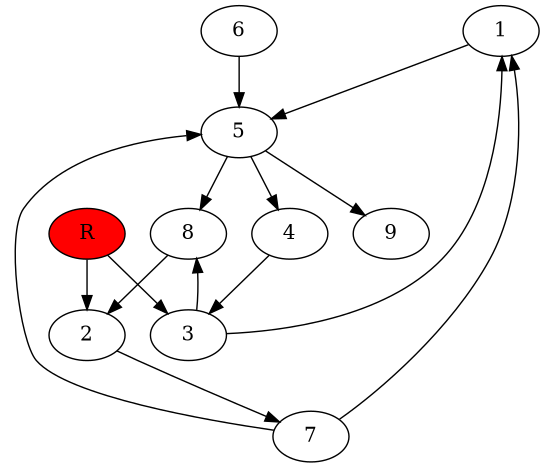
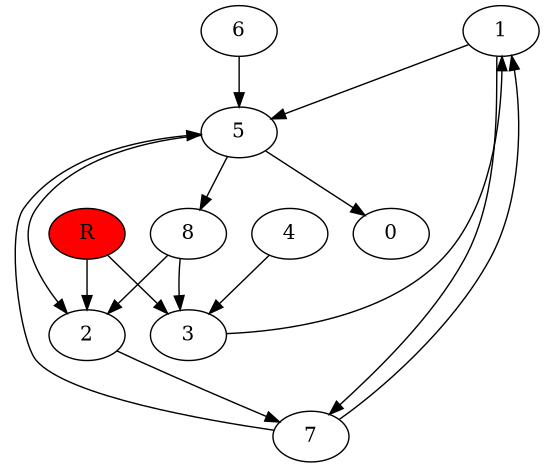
edge "5" -> "4": now "5" -> "2"
node "9": label "9" -> "0"
edge "1" -> "7": added
edge "3" -> "8": reversed
